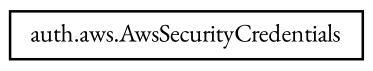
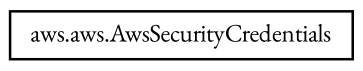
node "auth.aws.AwsSecurityCredentials": label "auth.aws.AwsSecurityCredentials" -> "aws.aws.AwsSecurityCredentials"
